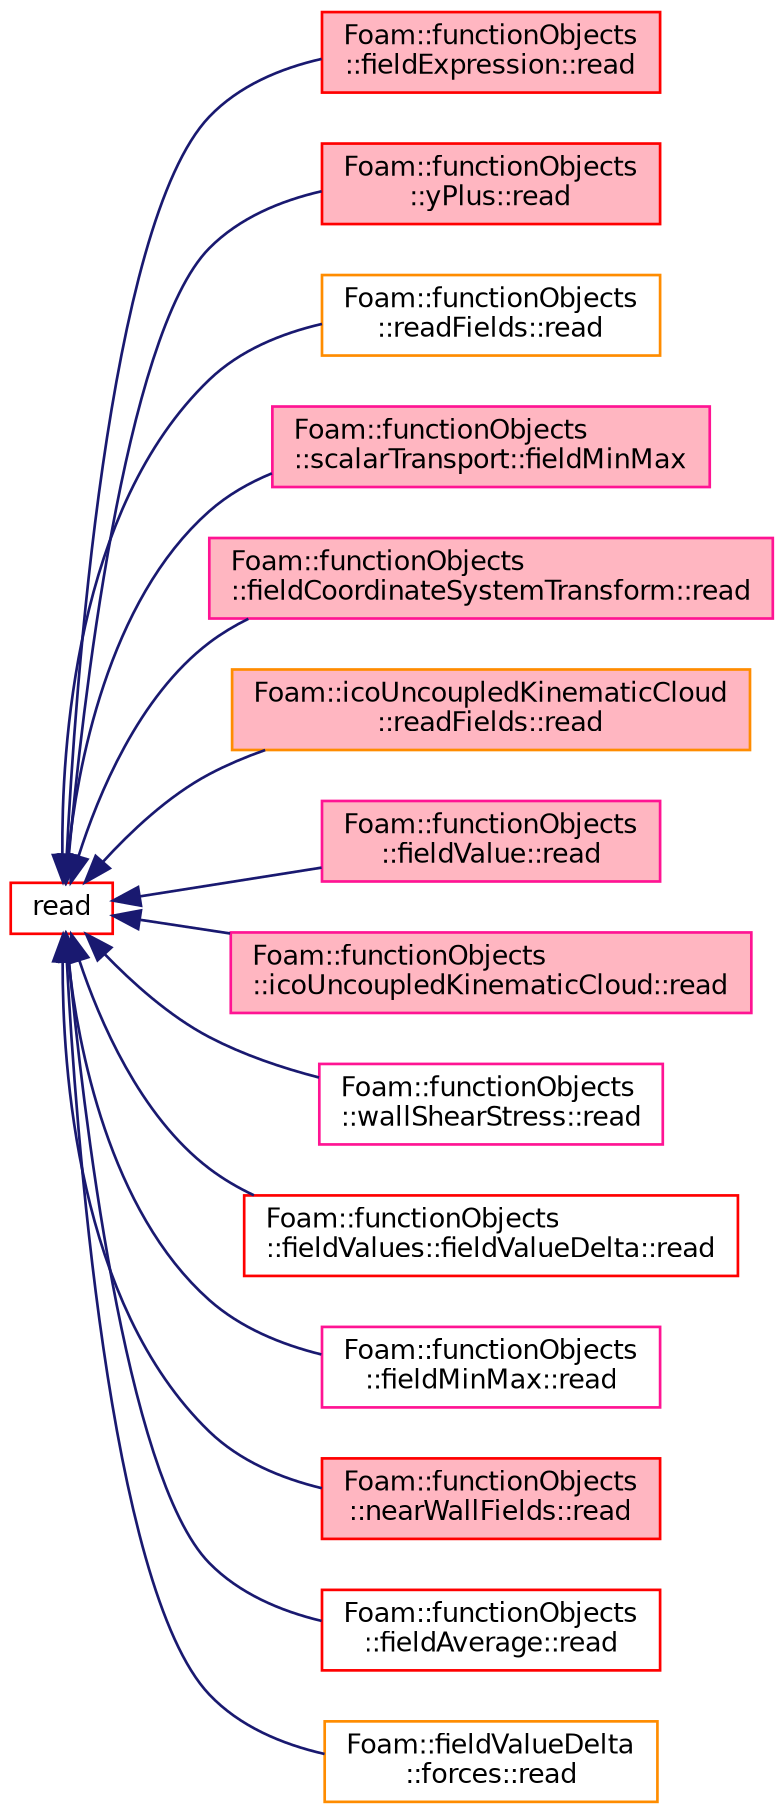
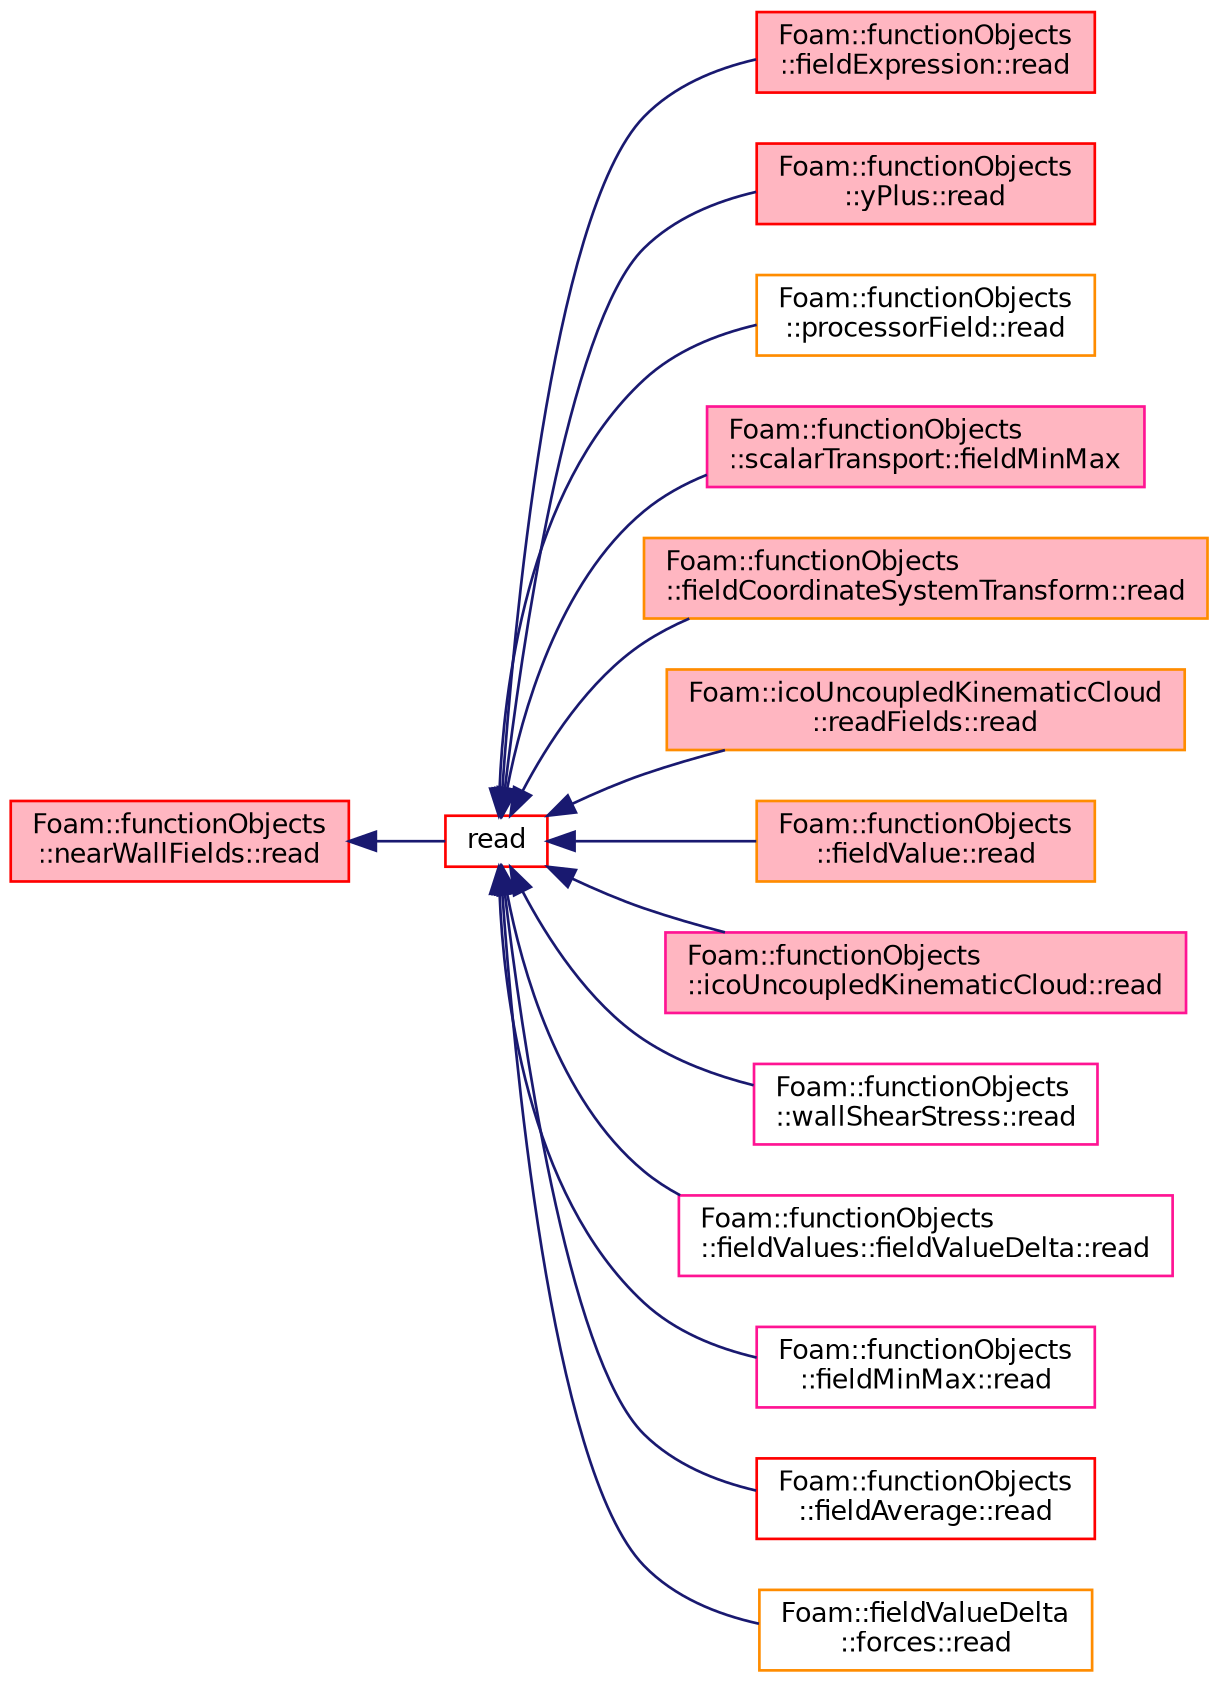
node "Foam::functionObjects ::readFields::read": label "Foam::functionObjects ::readFields::read" -> "Foam::functionObjects ::processorField::read"
node "Foam::functionObjects ::fieldCoordinateSystemTransform::read": color deeppink -> darkorange
node "Foam::functionObjects ::fieldValue::read": color deeppink -> darkorange
node "Foam::functionObjects ::fieldValues::fieldValueDelta::read": color red -> deeppink
edge "Foam::functionObjects ::nearWallFields::read" -> "read": reversed
